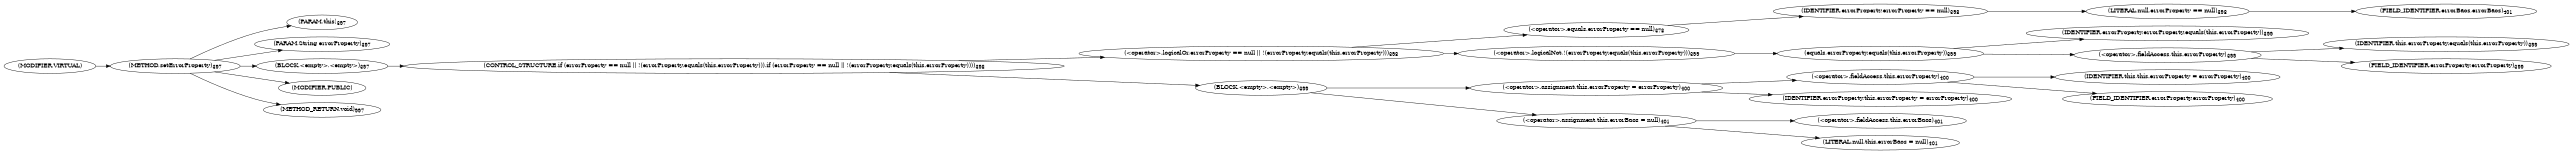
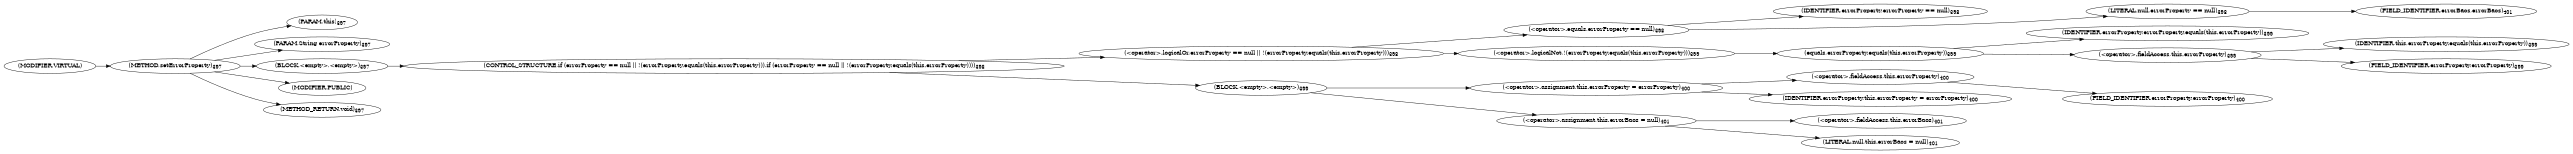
edge "(IDENTIFIER,errorProperty,errorProperty == null)" -> "(LITERAL,null,errorProperty == null)": now "(<operator>.equals,errorProperty == null)" -> "(LITERAL,null,errorProperty == null)"
node "(<operator>.equals,errorProperty == null)": text "378" -> "398"
node "(IDENTIFIER,this,this.errorProperty = errorProperty)": removed
node "(METHOD_RETURN,void)": text "997" -> "397"
